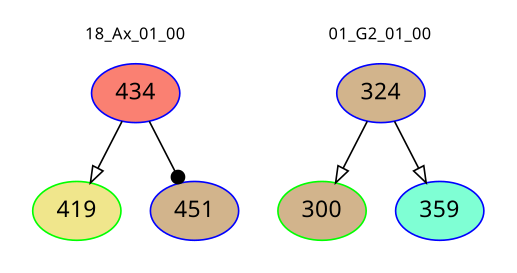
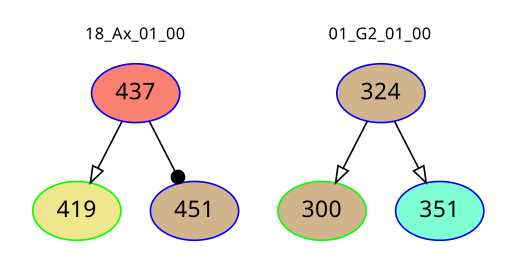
node "434": label "434" -> "437"
node "359": label "359" -> "351"
